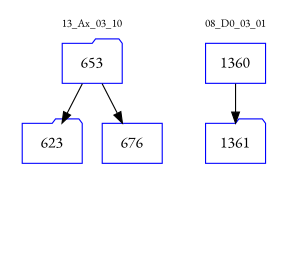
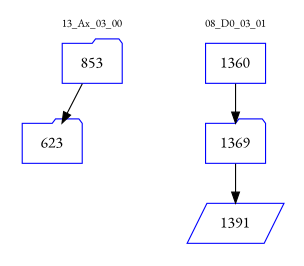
cluster "13_Ax_03_10": label "13_Ax_03_10" -> "13_Ax_03_00"
node "653": label "653" -> "853"
node "676": removed
node "1361": label "1361" -> "1369"
node "1391": added
